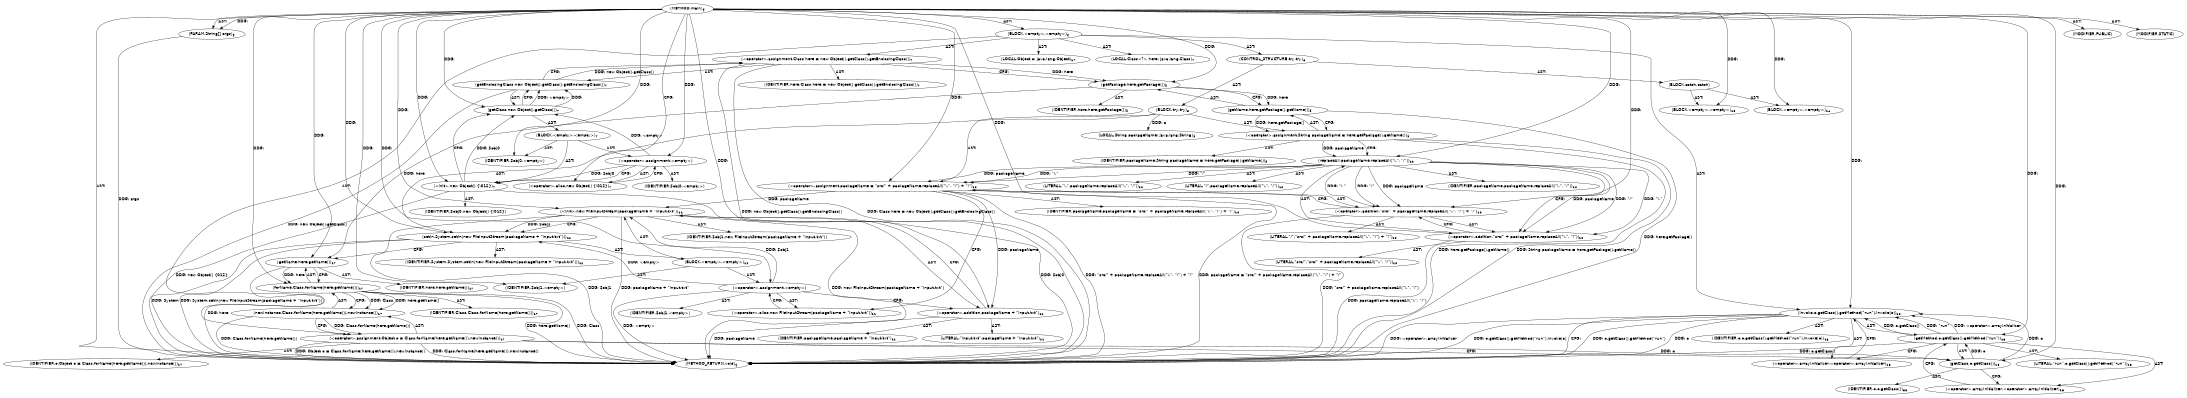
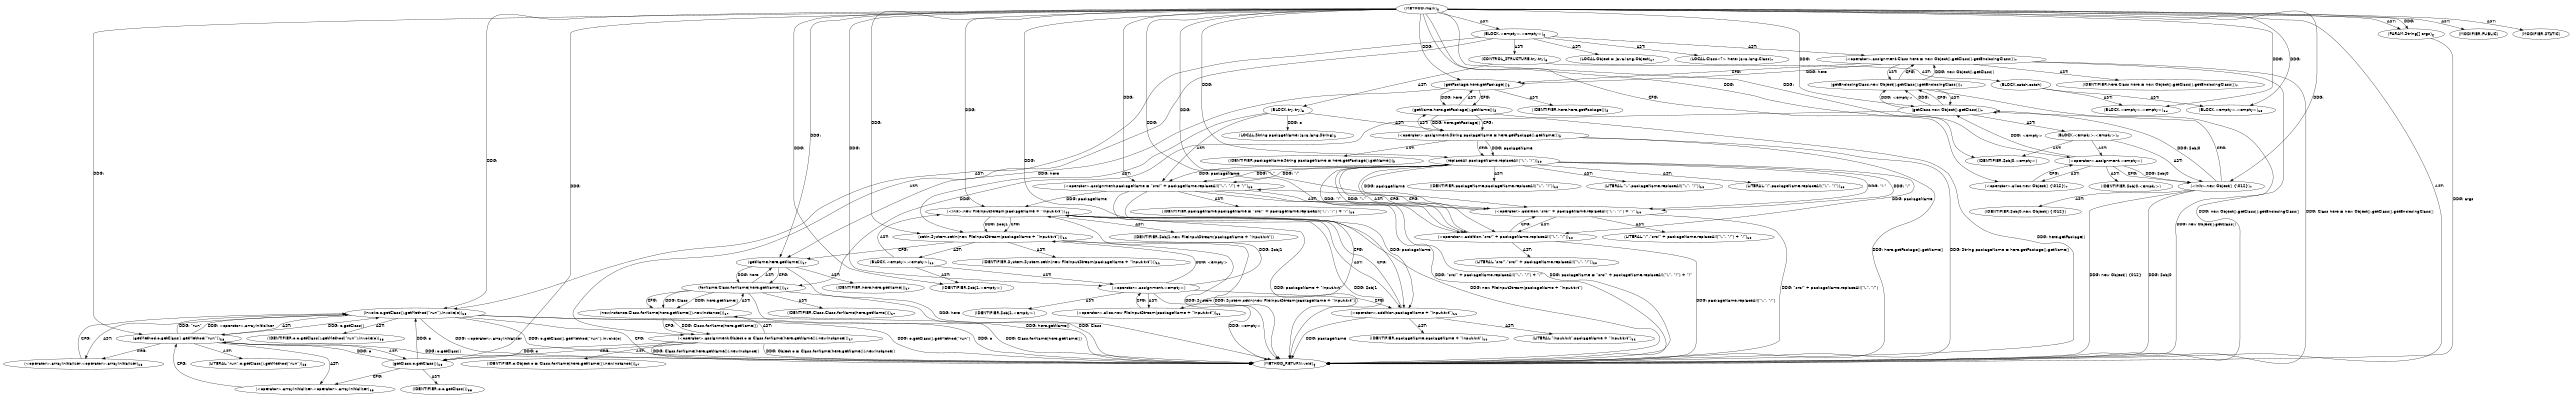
edge "(METHOD,main)" -> "(forName,Class.forName(here.getName()))": now "(getClass,new Object().getClass())" -> "(forName,Class.forName(here.getName()))"
